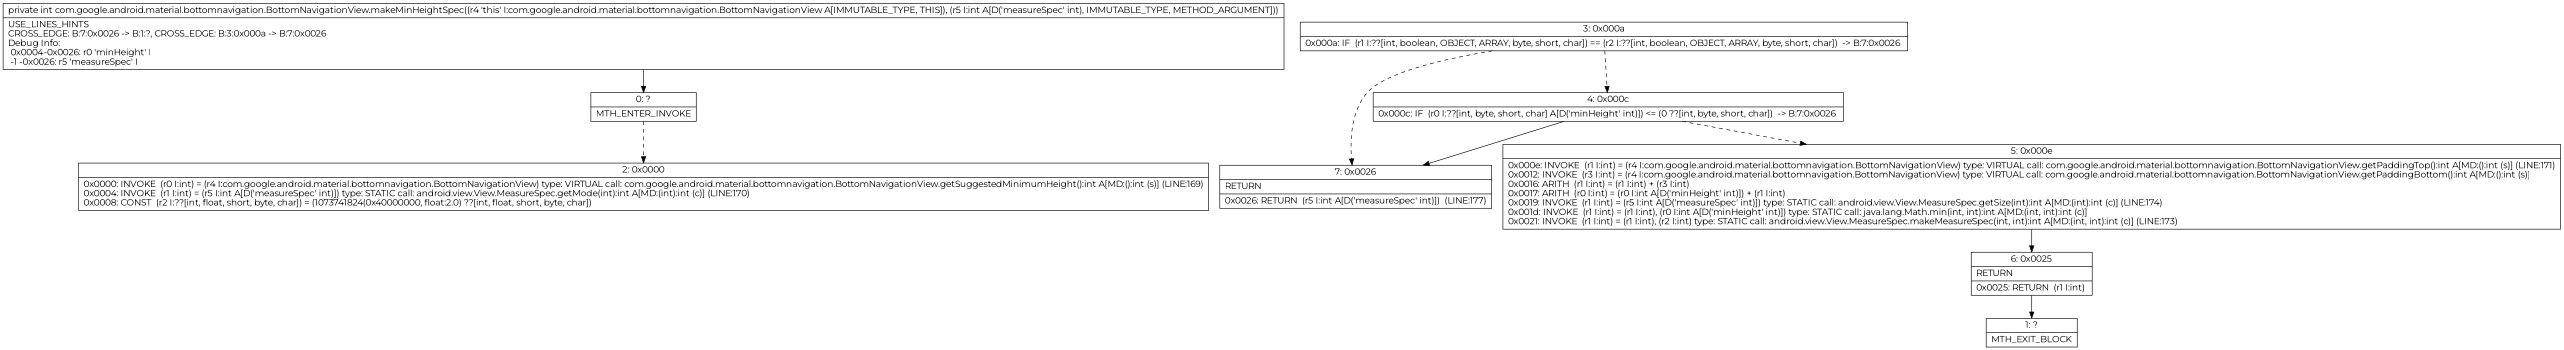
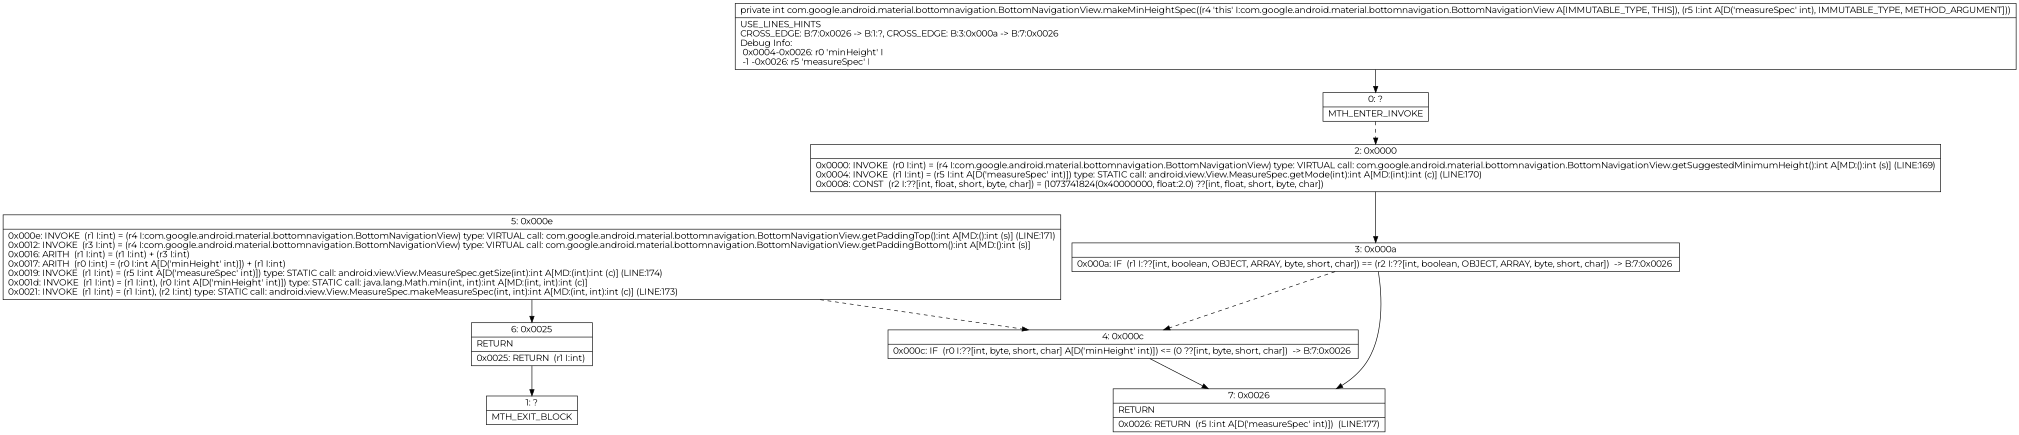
edge "3: 0x000a" -> "7: 0x0026": style dashed -> solid
edge "4: 0x000c" -> "5: 0x000e": reversed
edge "2: 0x0000" -> "3: 0x000a": added
